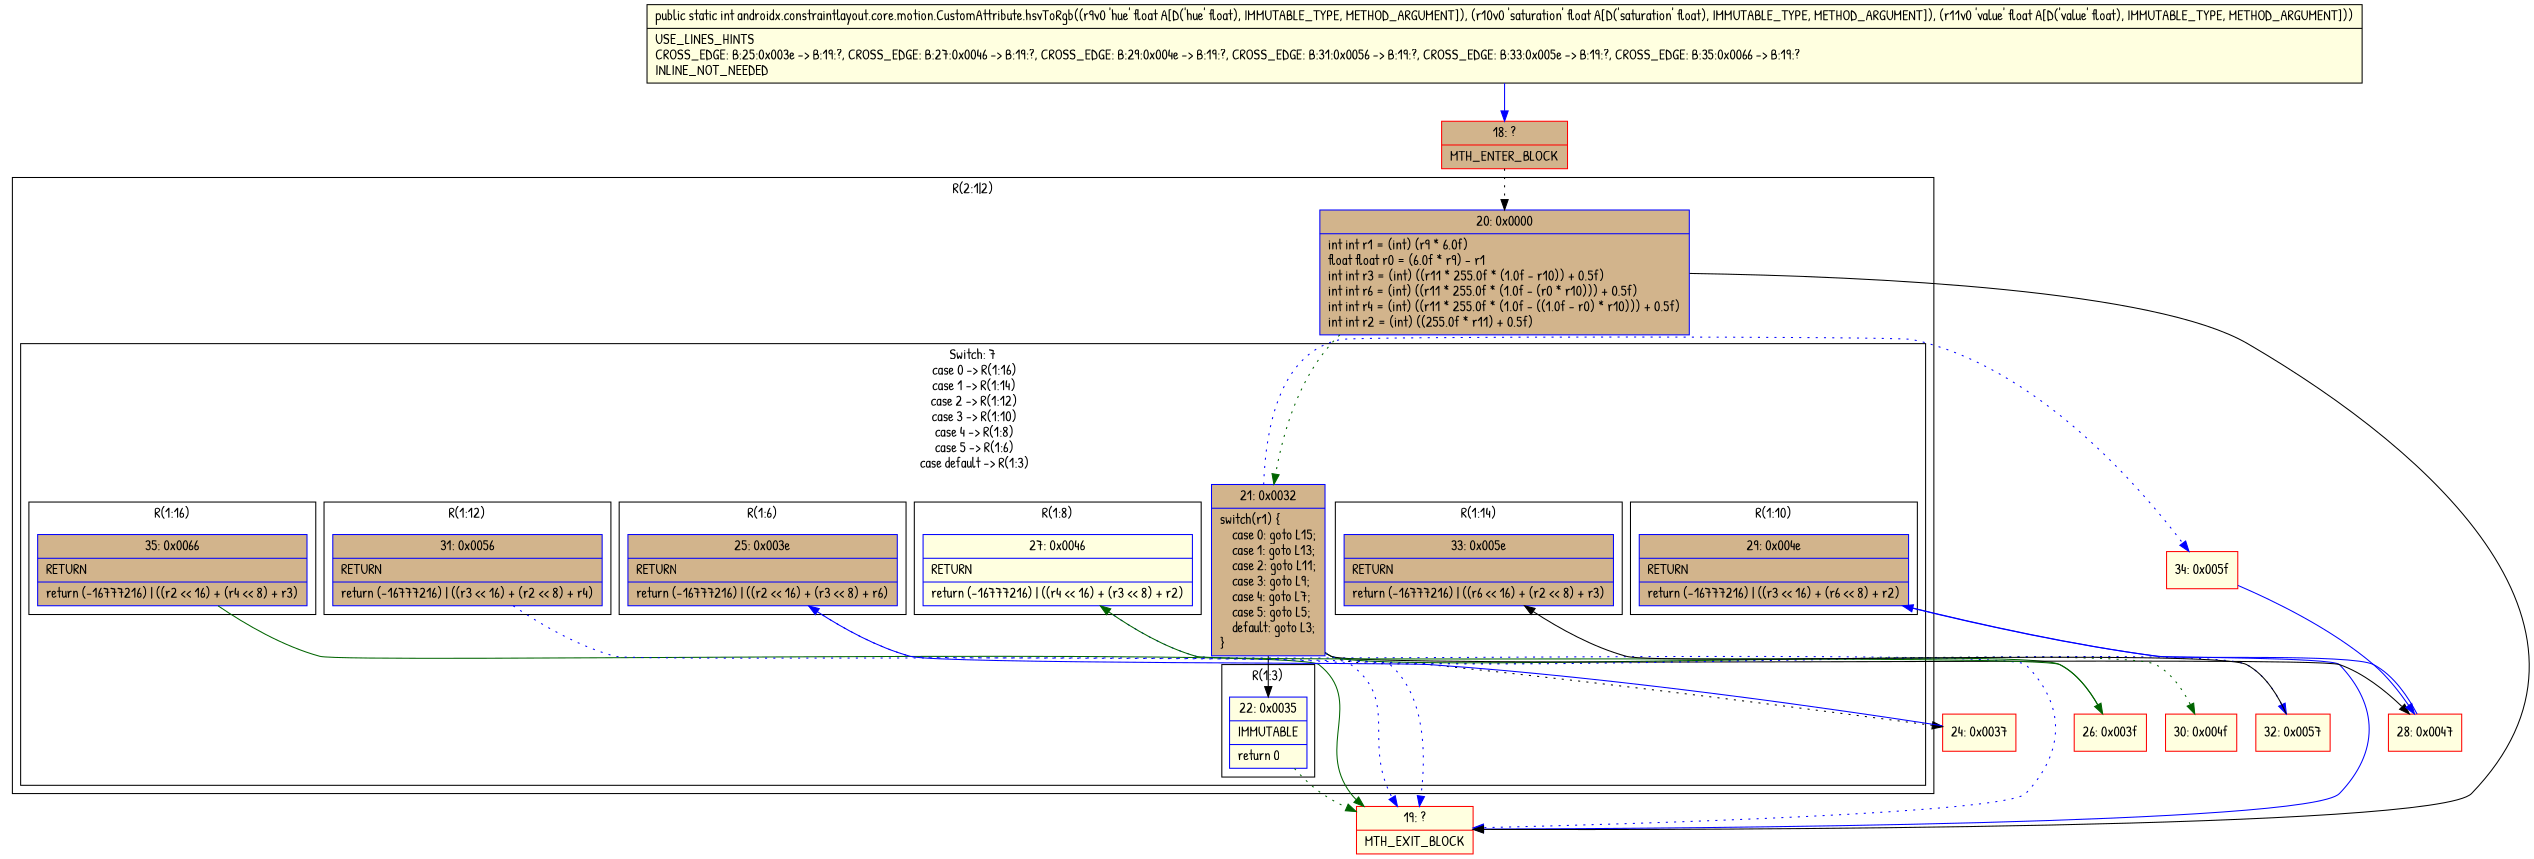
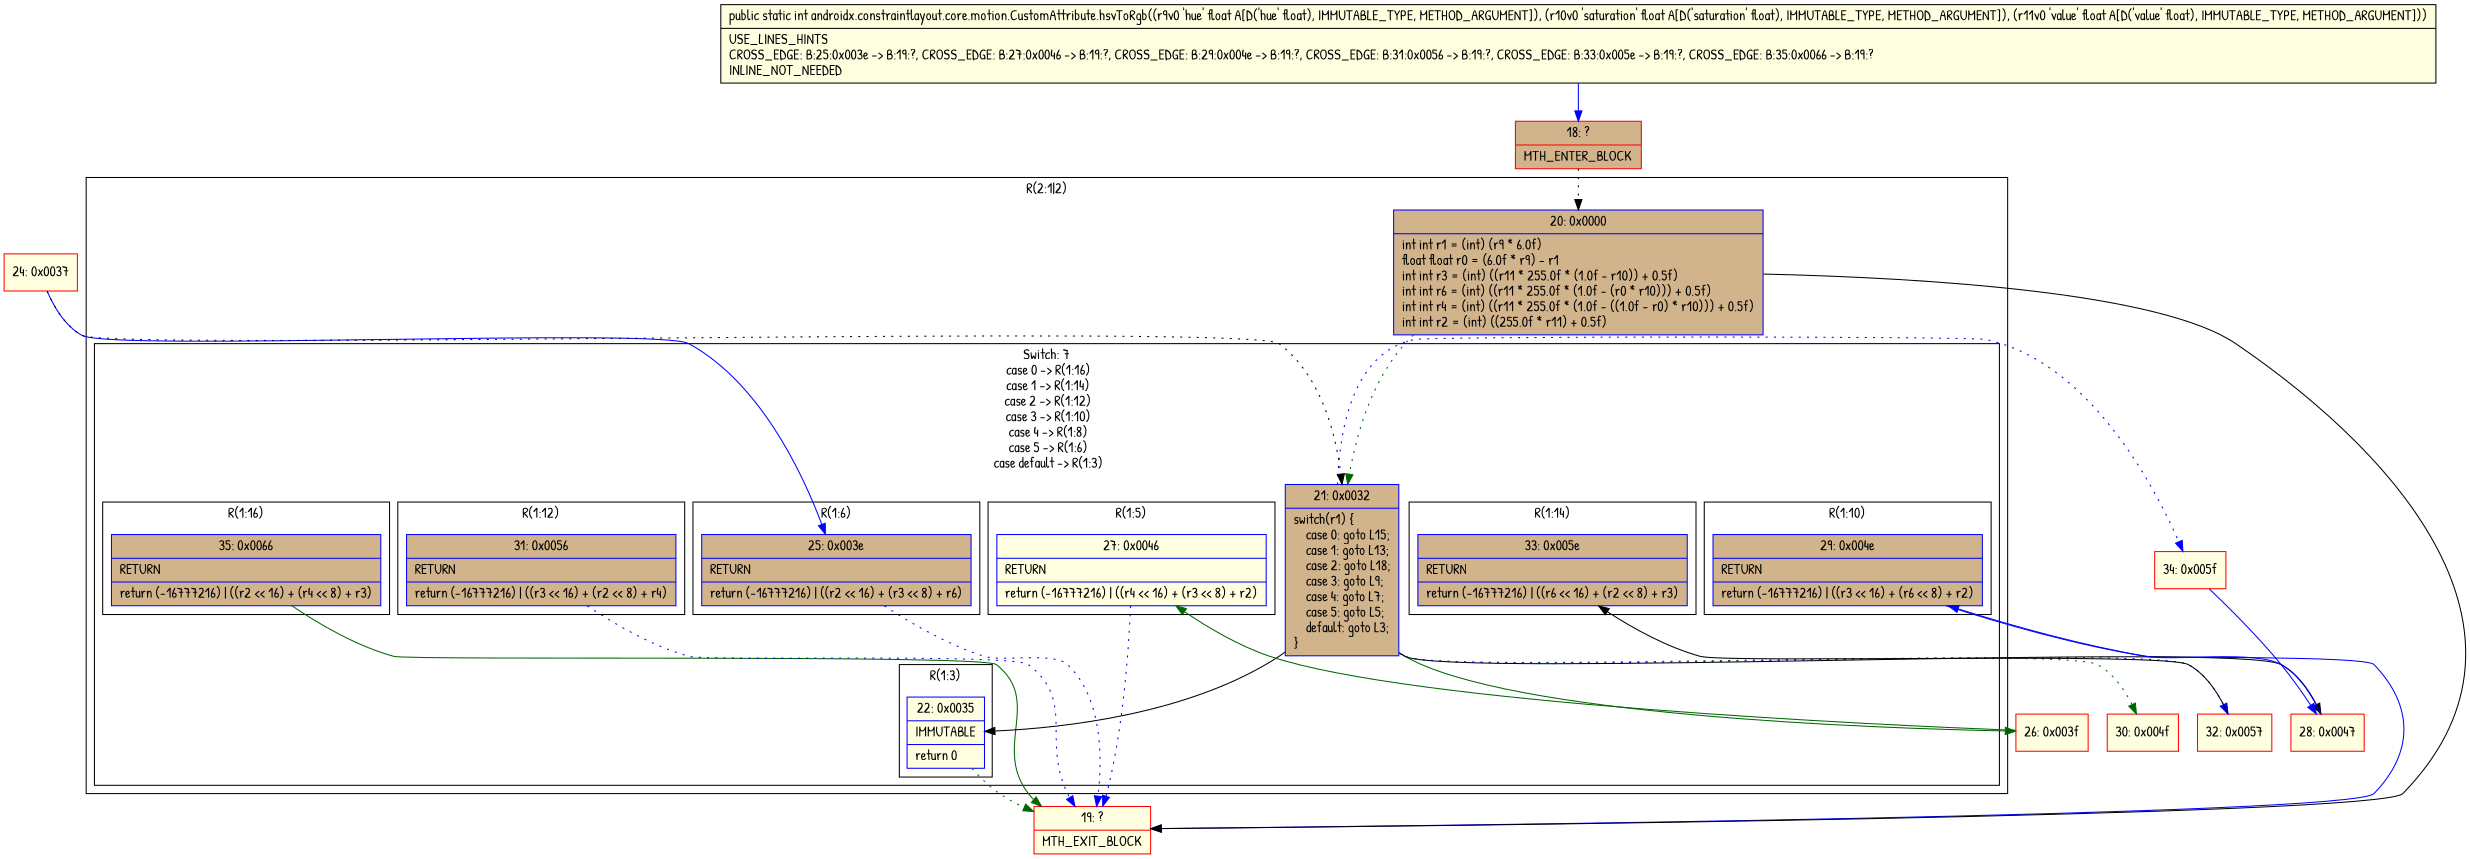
cluster "R(1:8)": label "R(1:8)" -> "R(1:5)"
node "21: 0x0032": text "case 2: goto L11;" -> "case 2: goto L18;"
edge "21: 0x0032" -> "24: 0x0037": reversed
